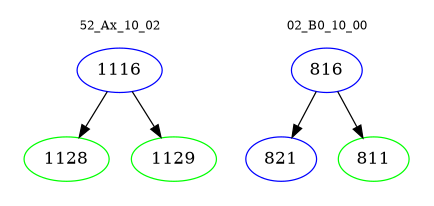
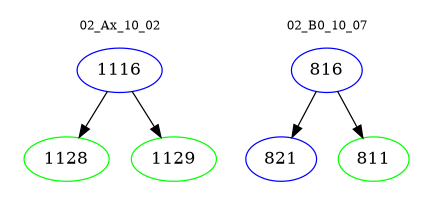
cluster "52_Ax_10_02": label "52_Ax_10_02" -> "02_Ax_10_02"
cluster "02_B0_10_00": label "02_B0_10_00" -> "02_B0_10_07"
